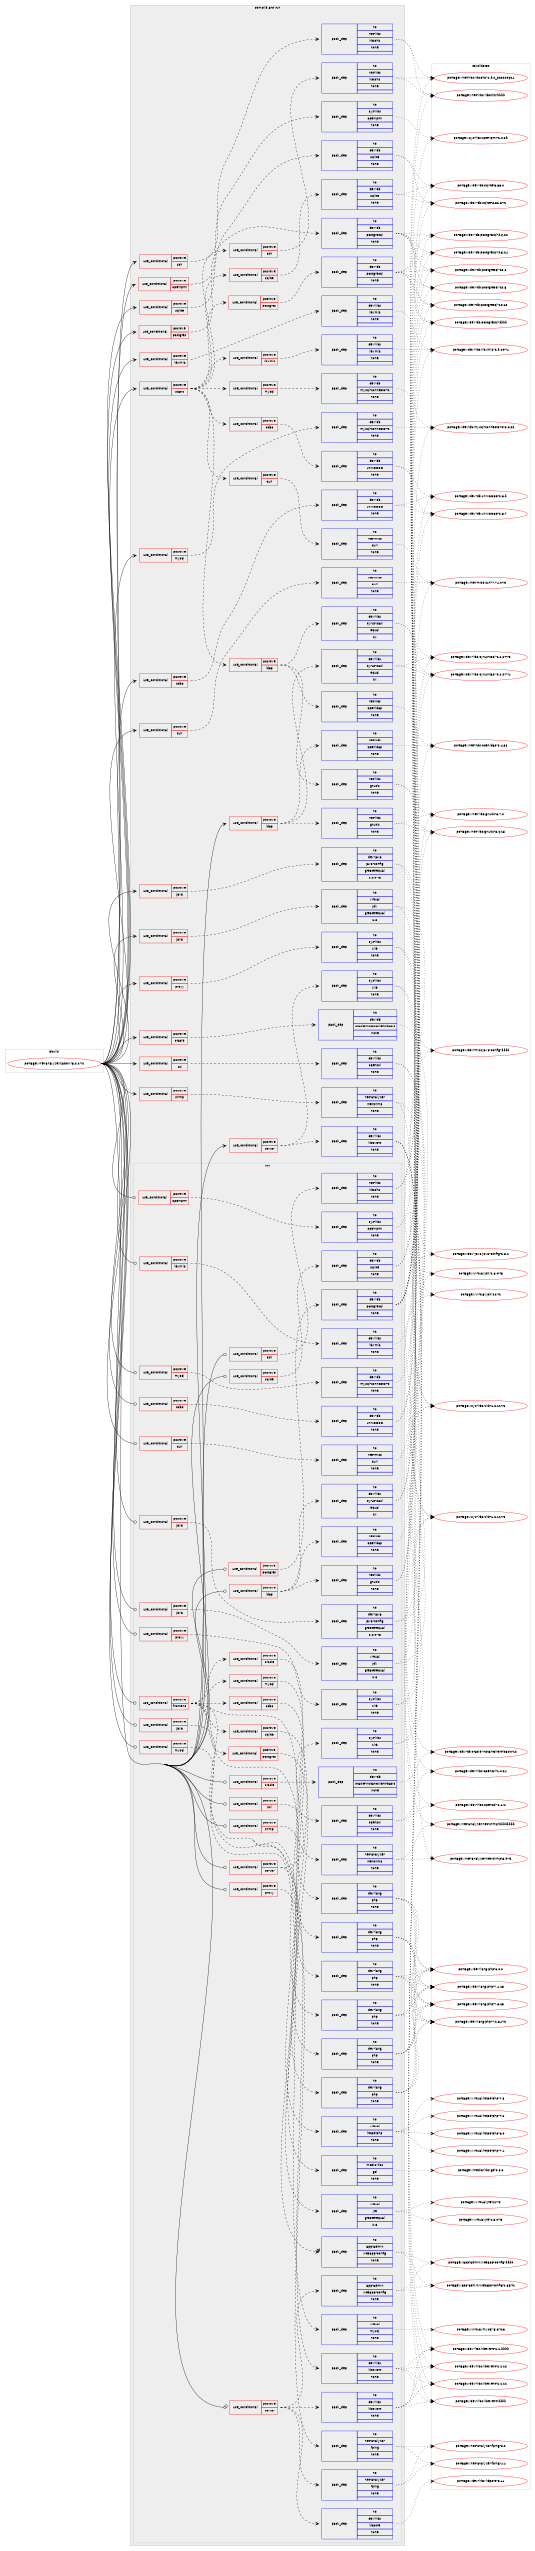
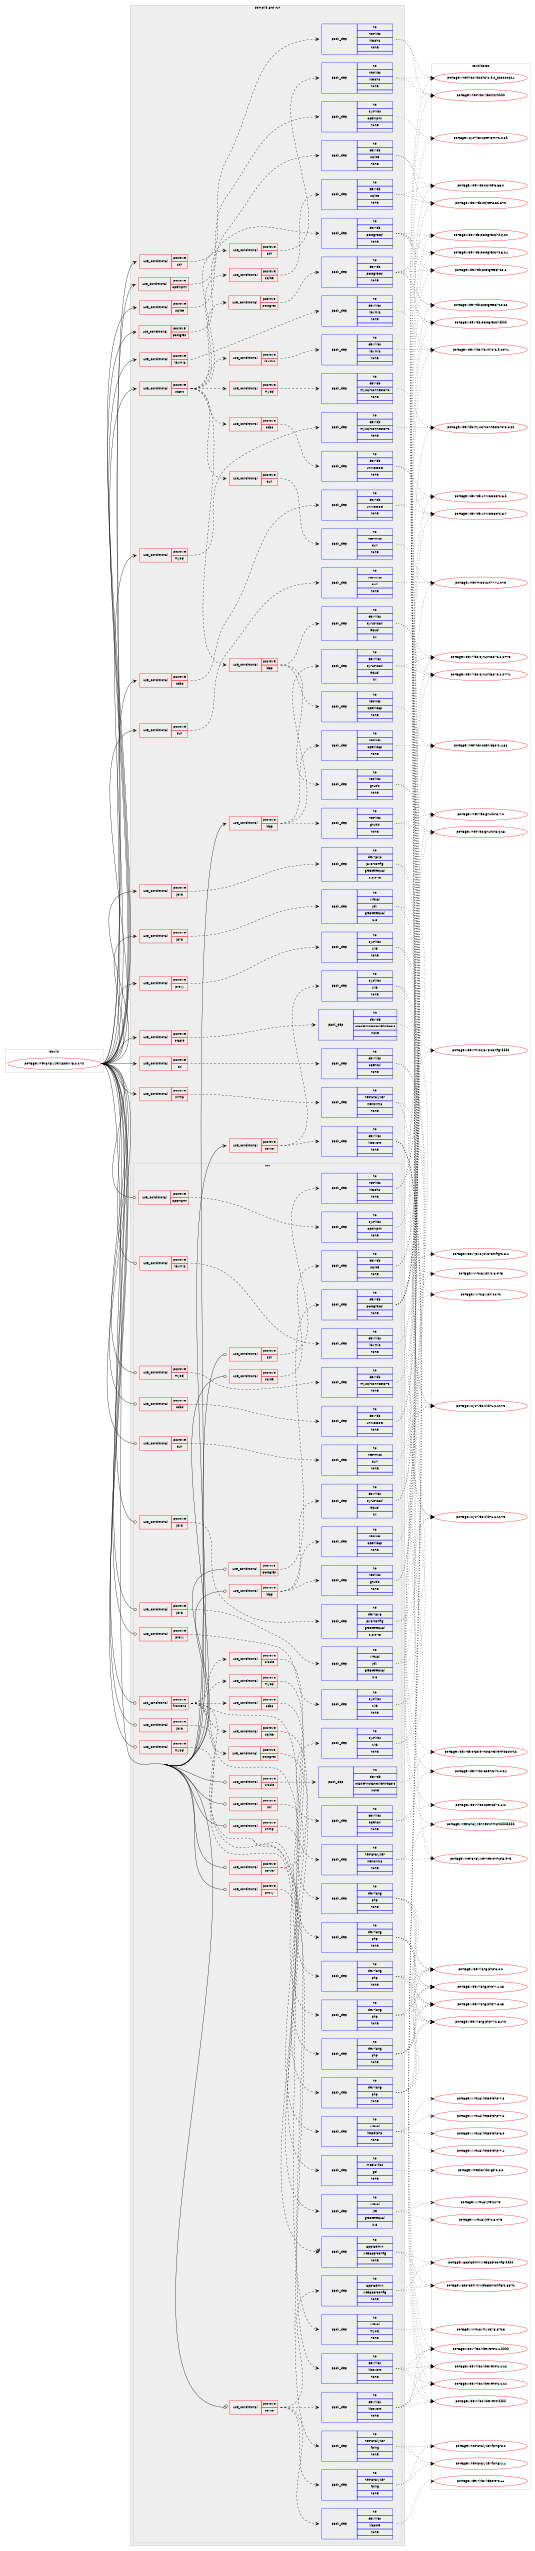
node "portage://dev-db/postgresql-12.5": removed
